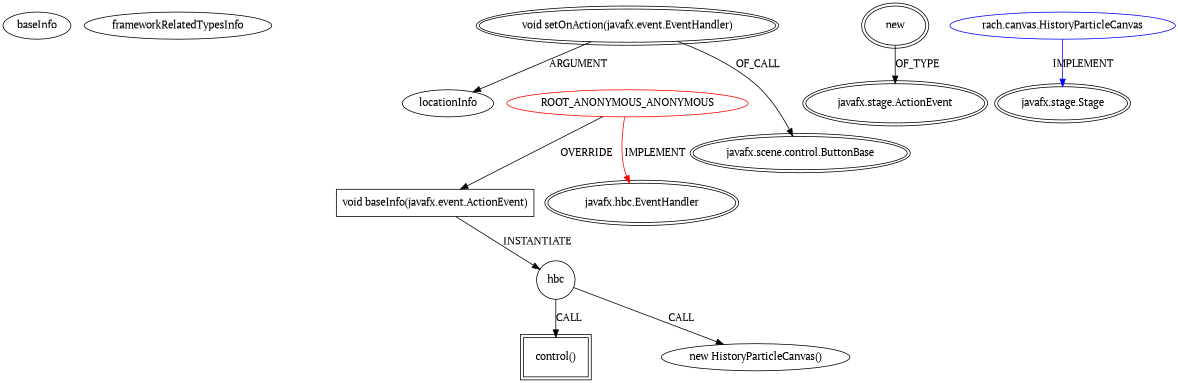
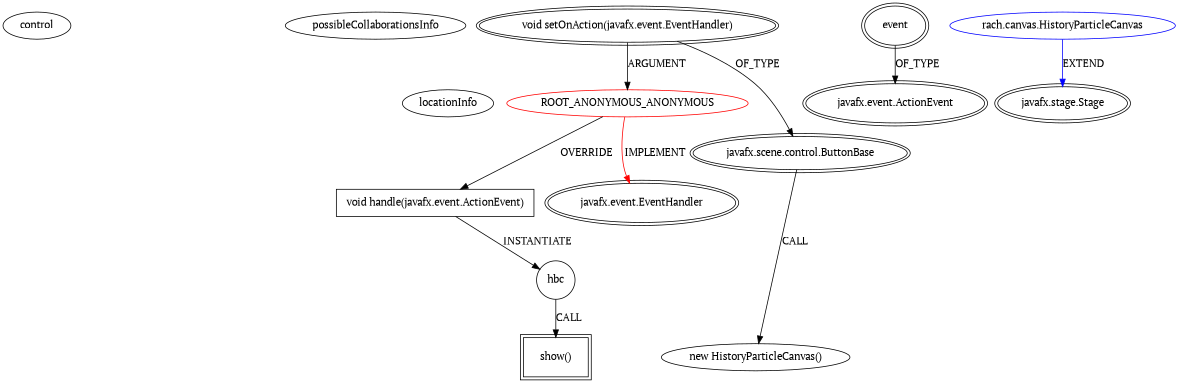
node "baseInfo": label "baseInfo" -> "control"
node "frameworkRelatedTypesInfo": removed
node "possibleCollaborationsInfo": added
node "new": label "new" -> "event"
edge "void setOnAction(javafx.event.EventHandler)" -> "javafx.scene.control.ButtonBase": label "OF_CALL" -> "OF_TYPE"
edge "rach.canvas.HistoryParticleCanvas" -> "javafx.stage.Stage": label "IMPLEMENT" -> "EXTEND"
edge "void setOnAction(javafx.event.EventHandler)" -> "locationInfo": now "void setOnAction(javafx.event.EventHandler)" -> "ROOT_ANONYMOUS_ANONYMOUS"
node "javafx.stage.ActionEvent": label "javafx.stage.ActionEvent" -> "javafx.event.ActionEvent"
node "void baseInfo(javafx.event.ActionEvent)": label "void baseInfo(javafx.event.ActionEvent)" -> "void handle(javafx.event.ActionEvent)"
node "javafx.hbc.EventHandler": label "javafx.hbc.EventHandler" -> "javafx.event.EventHandler"
edge "hbc" -> "new HistoryParticleCanvas()": now "javafx.scene.control.ButtonBase" -> "new HistoryParticleCanvas()"
node "control()": label "control()" -> "show()"
